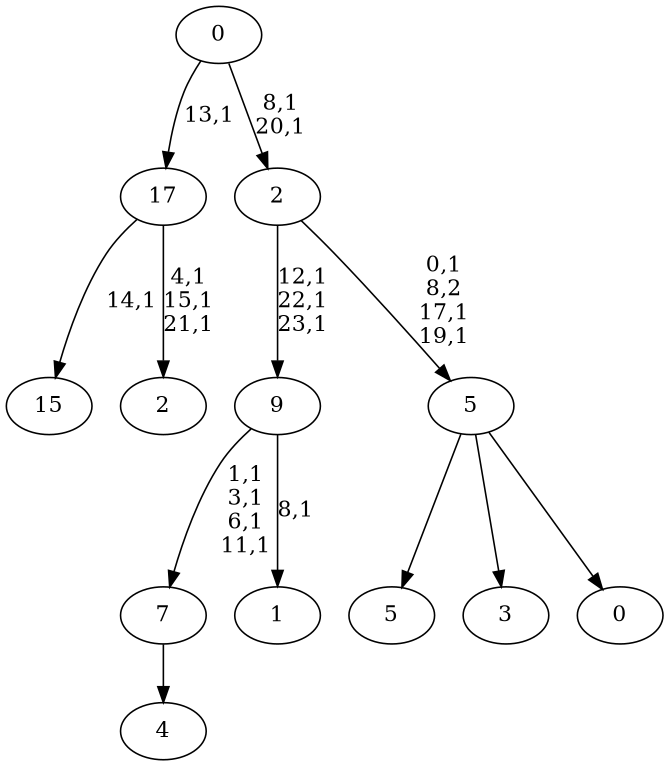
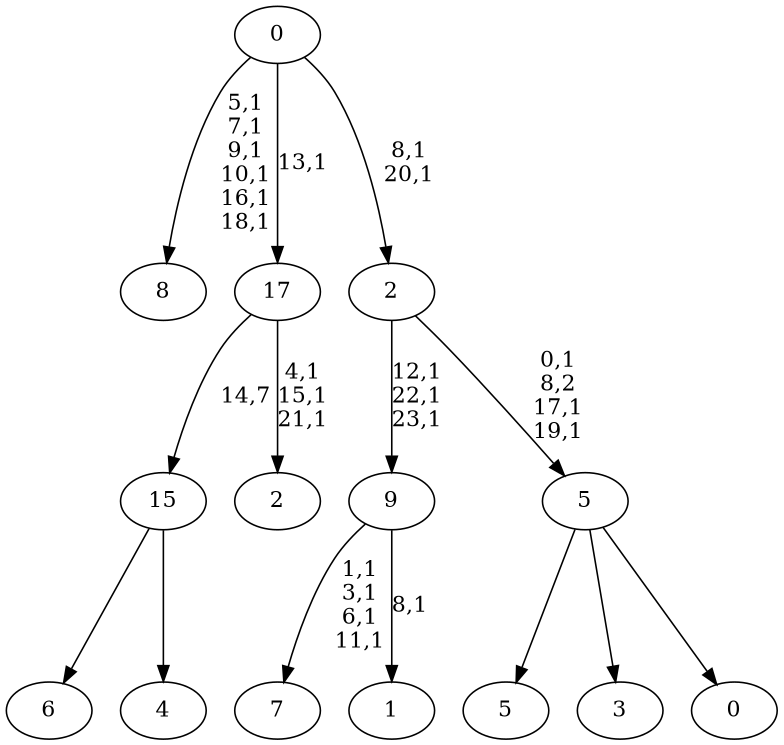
node "8": added
edge "17" -> "15": label "14,1" -> "14,7"
edge "7" -> "4": now "15" -> "4"
node "6": added
